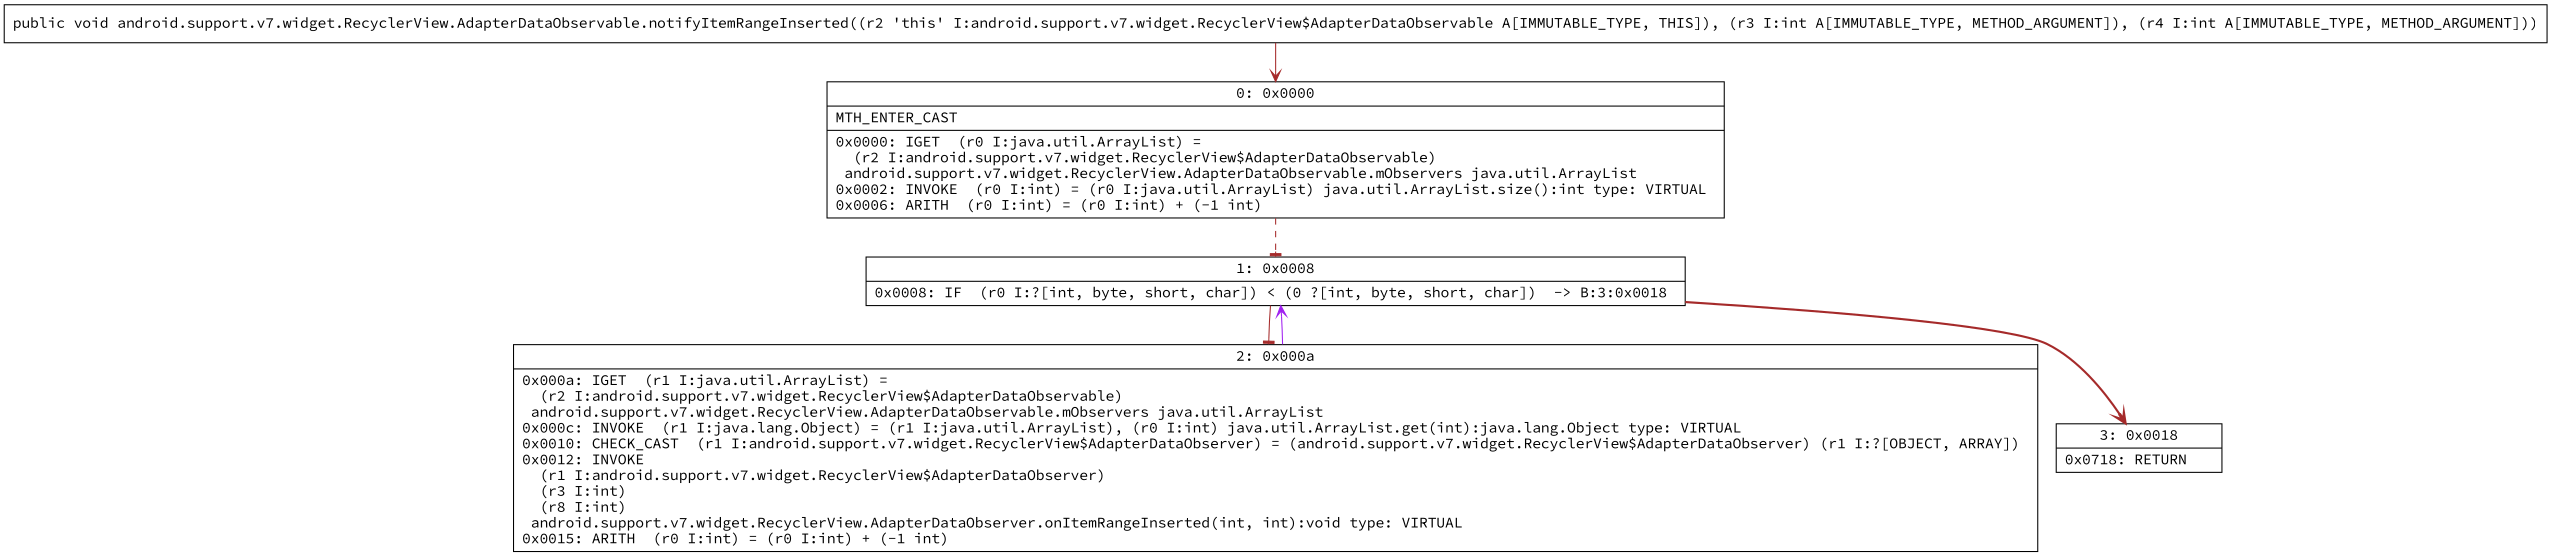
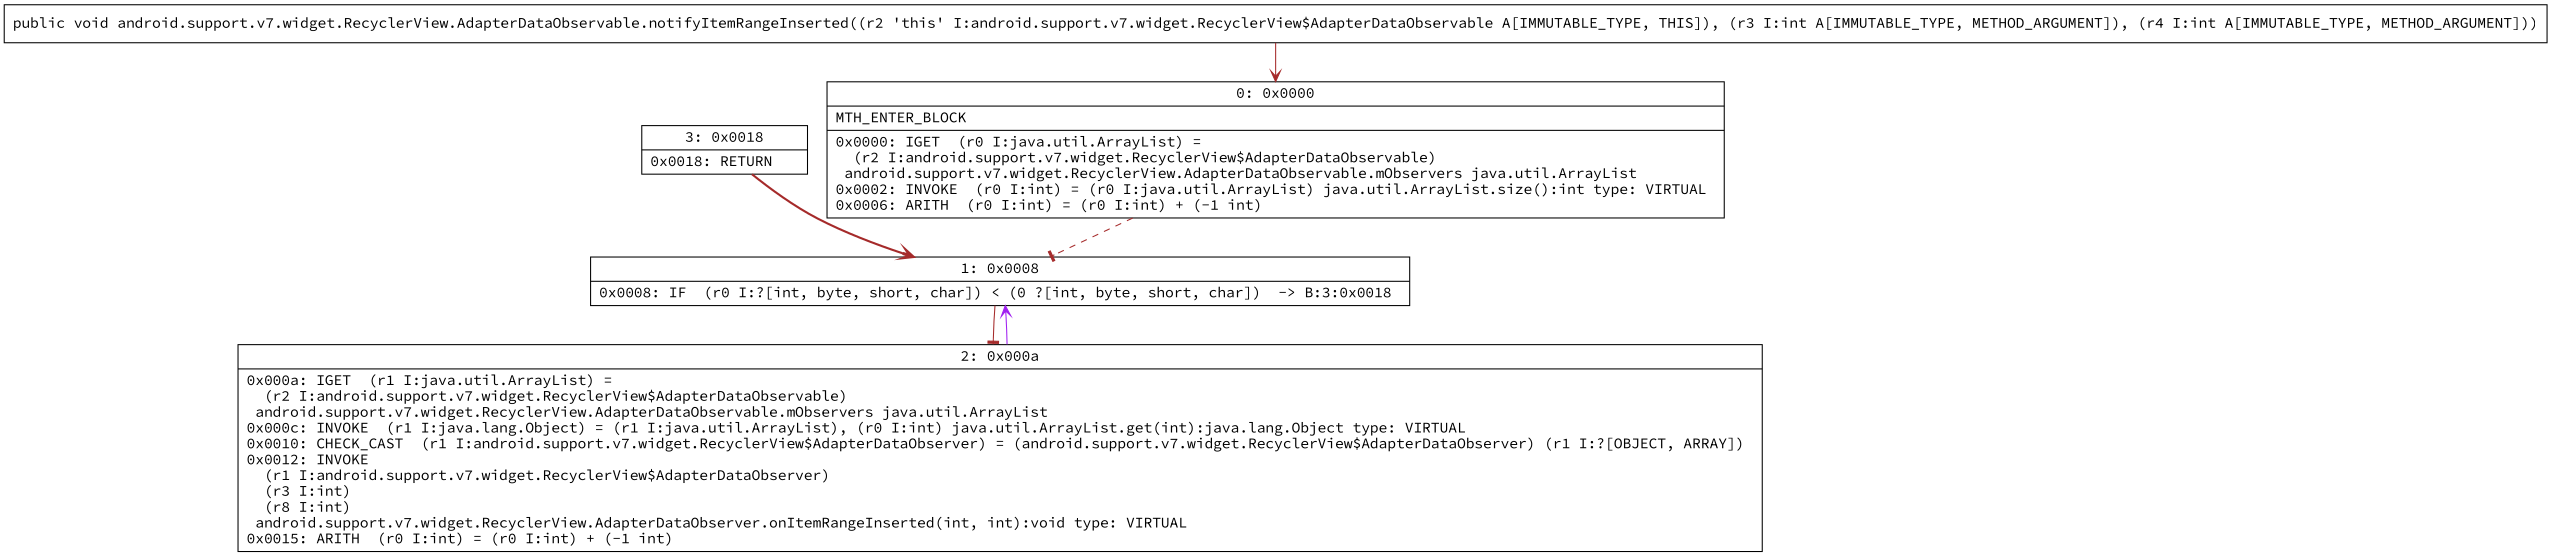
node "0: 0x0000": text "MTH_ENTER_CAST" -> "MTH_ENTER_BLOCK"
edge "1: 0x0008" -> "3: 0x0018": reversed
node "3: 0x0018": text "0x0718: RETURN" -> "0x0018: RETURN"
